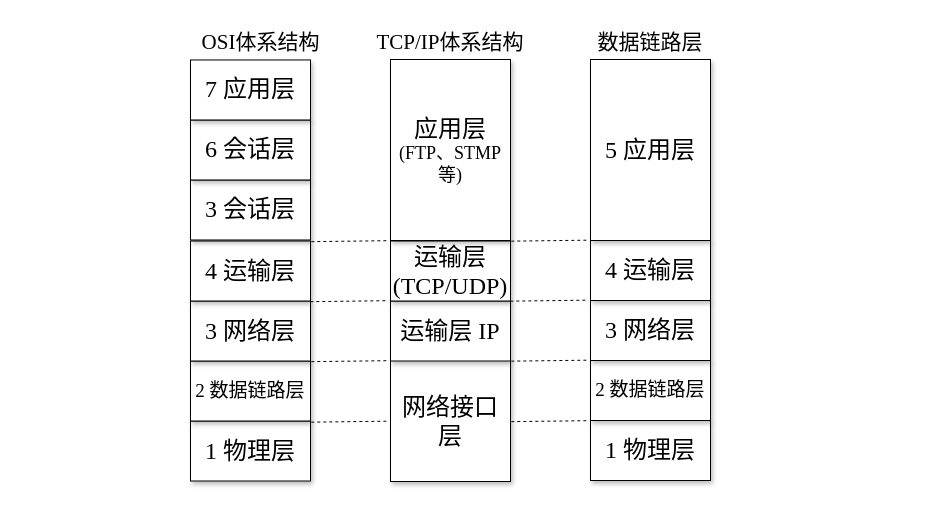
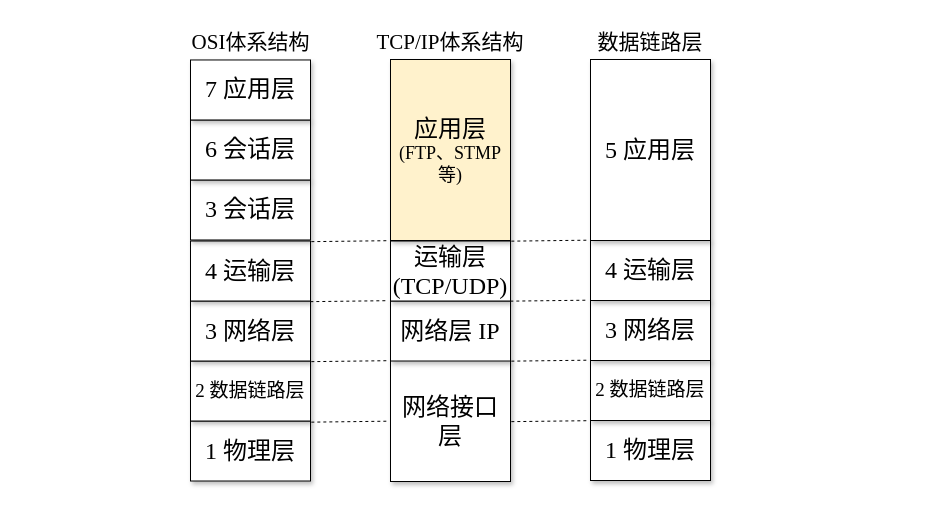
node "OSI体系结构": moved (261, 43) -> (251, 43)
node "应用层 (FTP、STMP等)": fillcolor #ffffff -> #fff2cc
node "运输层 IP": label "运输层 IP" -> "网络层 IP"
